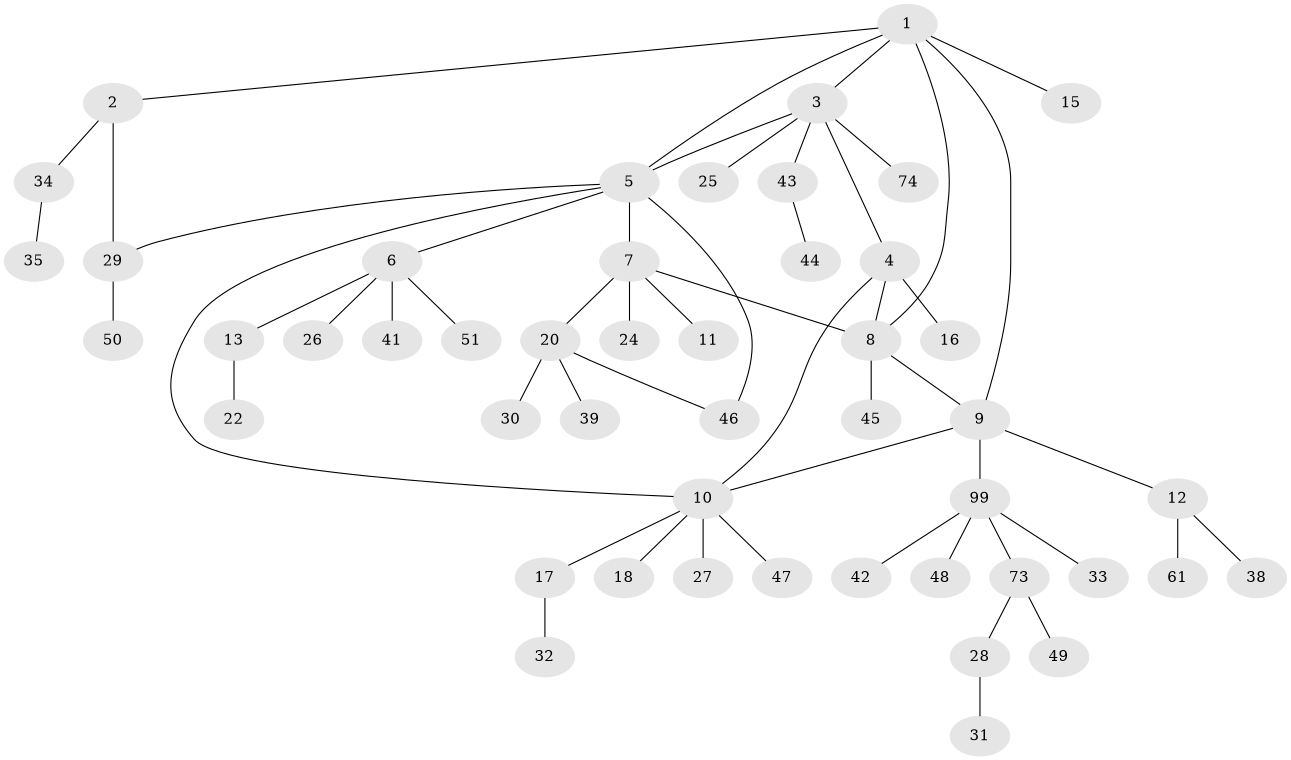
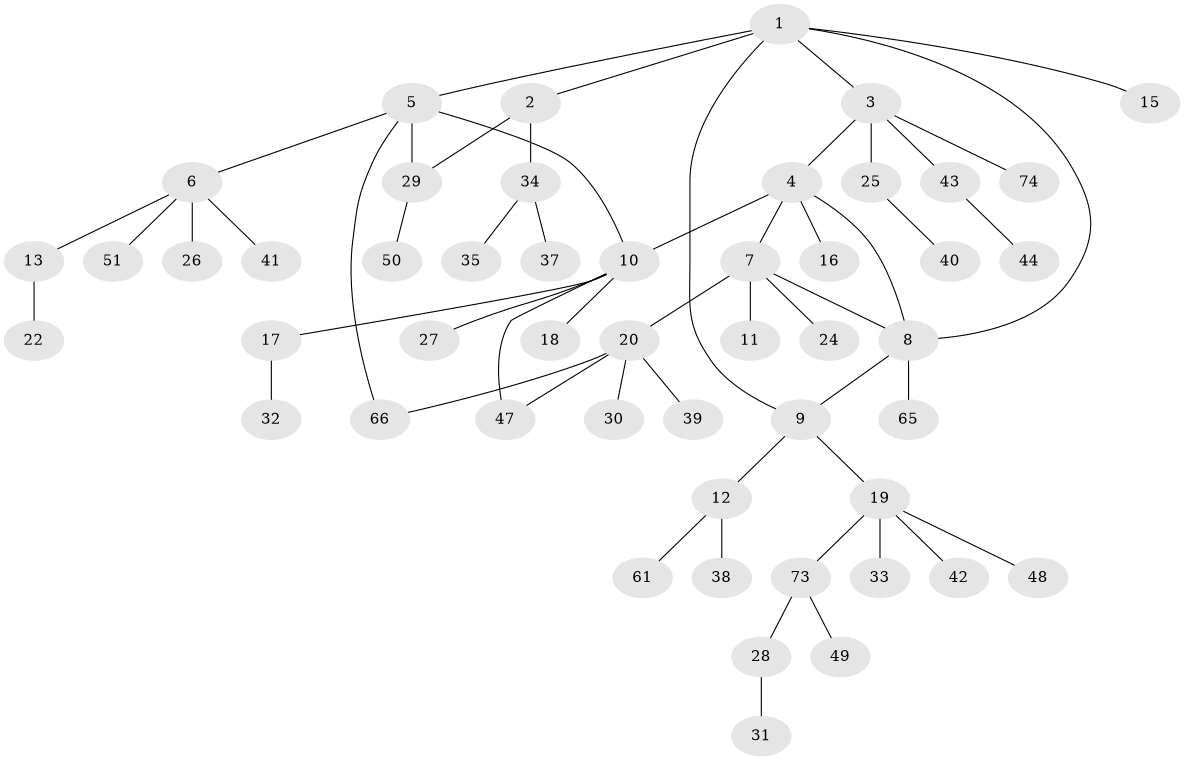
edge "3" -- "5": removed
edge "5" -- "7": now "4" -- "7"
node "37": added
node "40": added
edge "20" -- "47": added
node "46": label "46" -> "66"
node "45": label "45" -> "65"
edge "9" -- "10": removed
node "99": label "99" -> "19"
